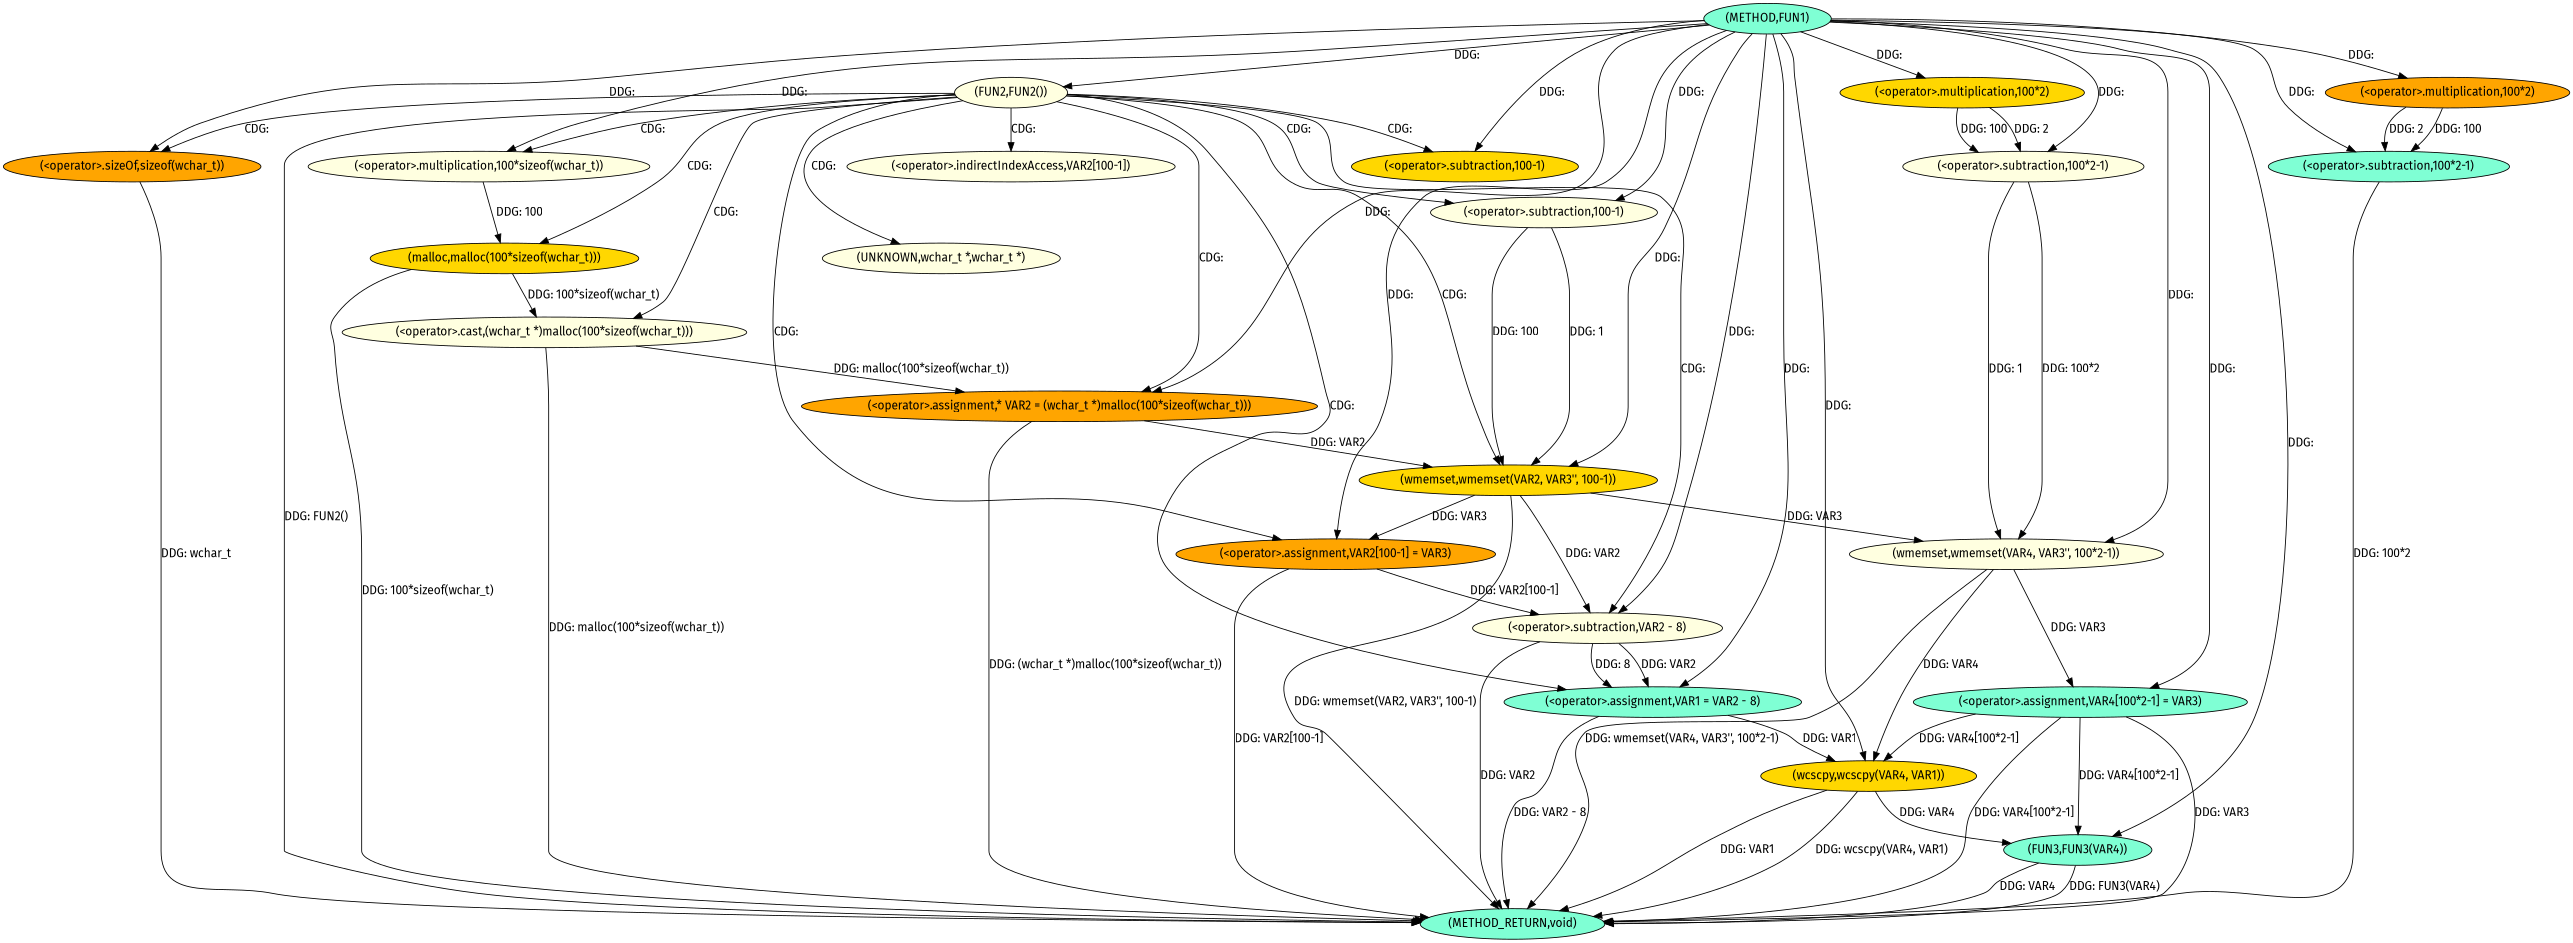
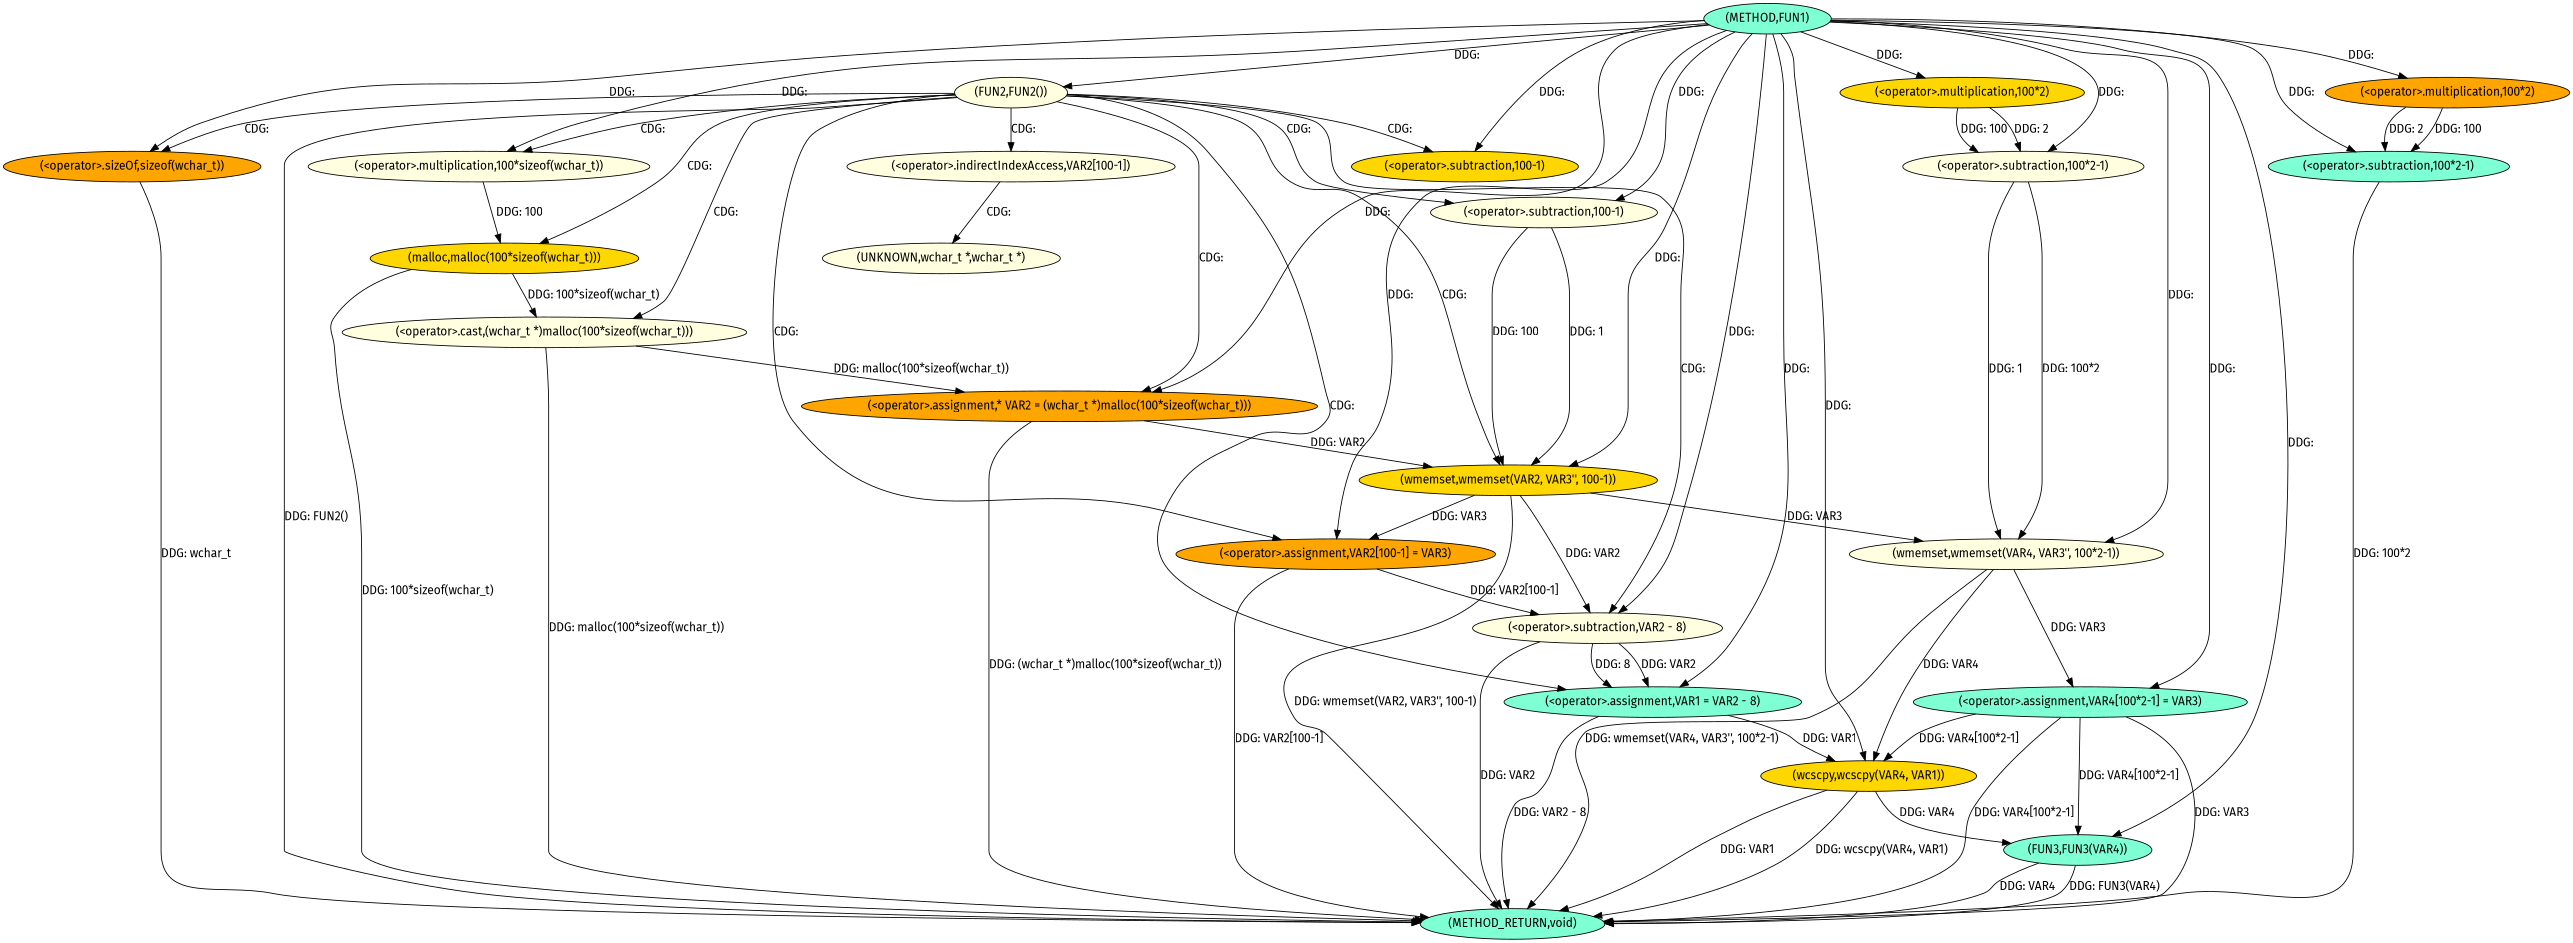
edge "(FUN2,FUN2())" -> "(UNKNOWN,wchar_t *,wchar_t *)": now "(<operator>.indirectIndexAccess,VAR2[100-1])" -> "(UNKNOWN,wchar_t *,wchar_t *)"
